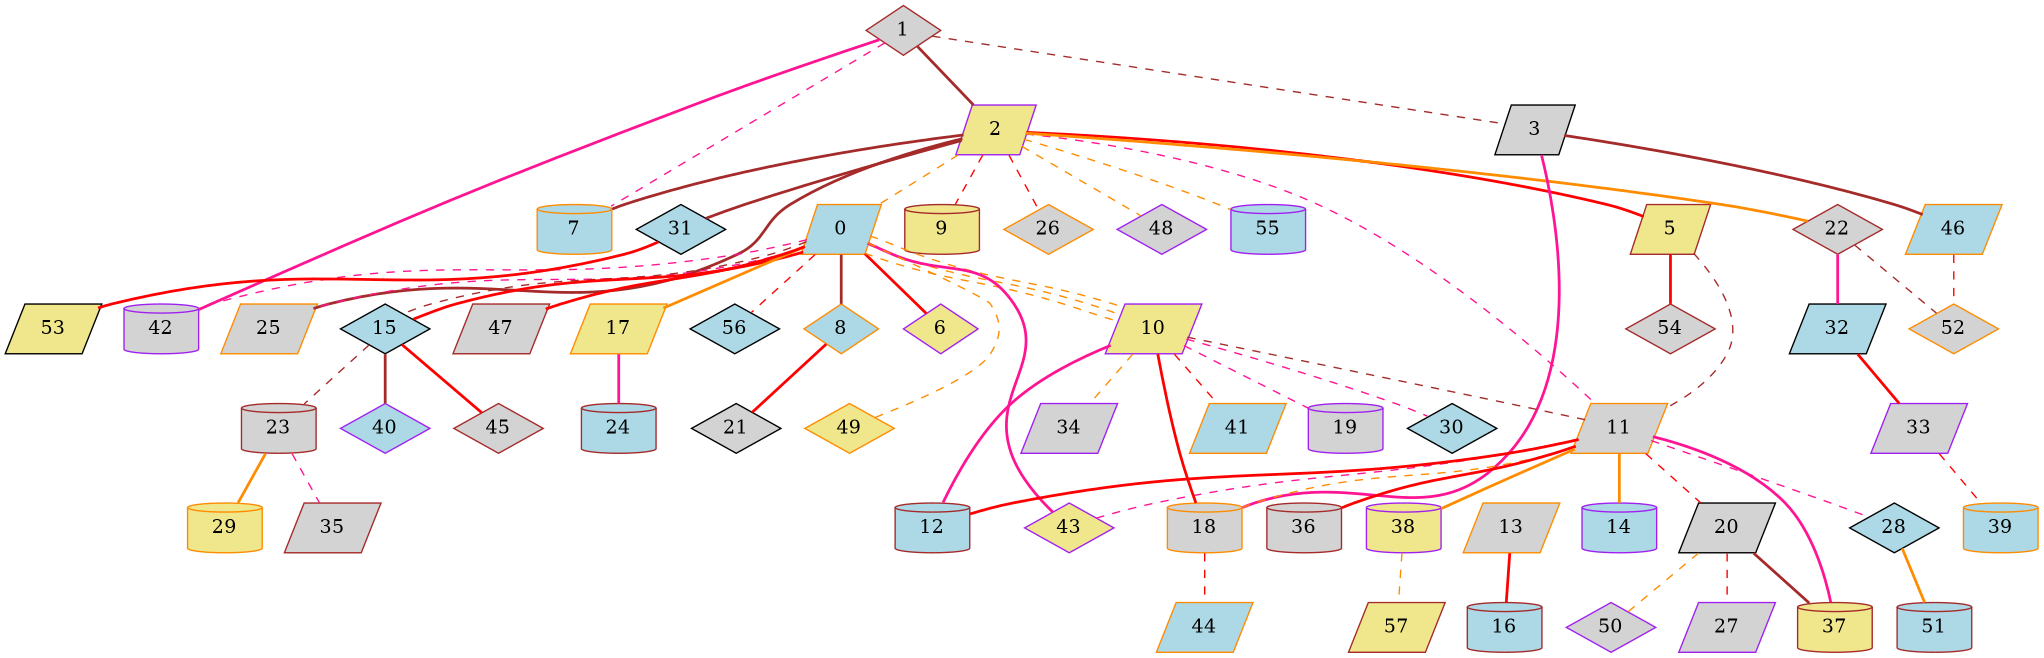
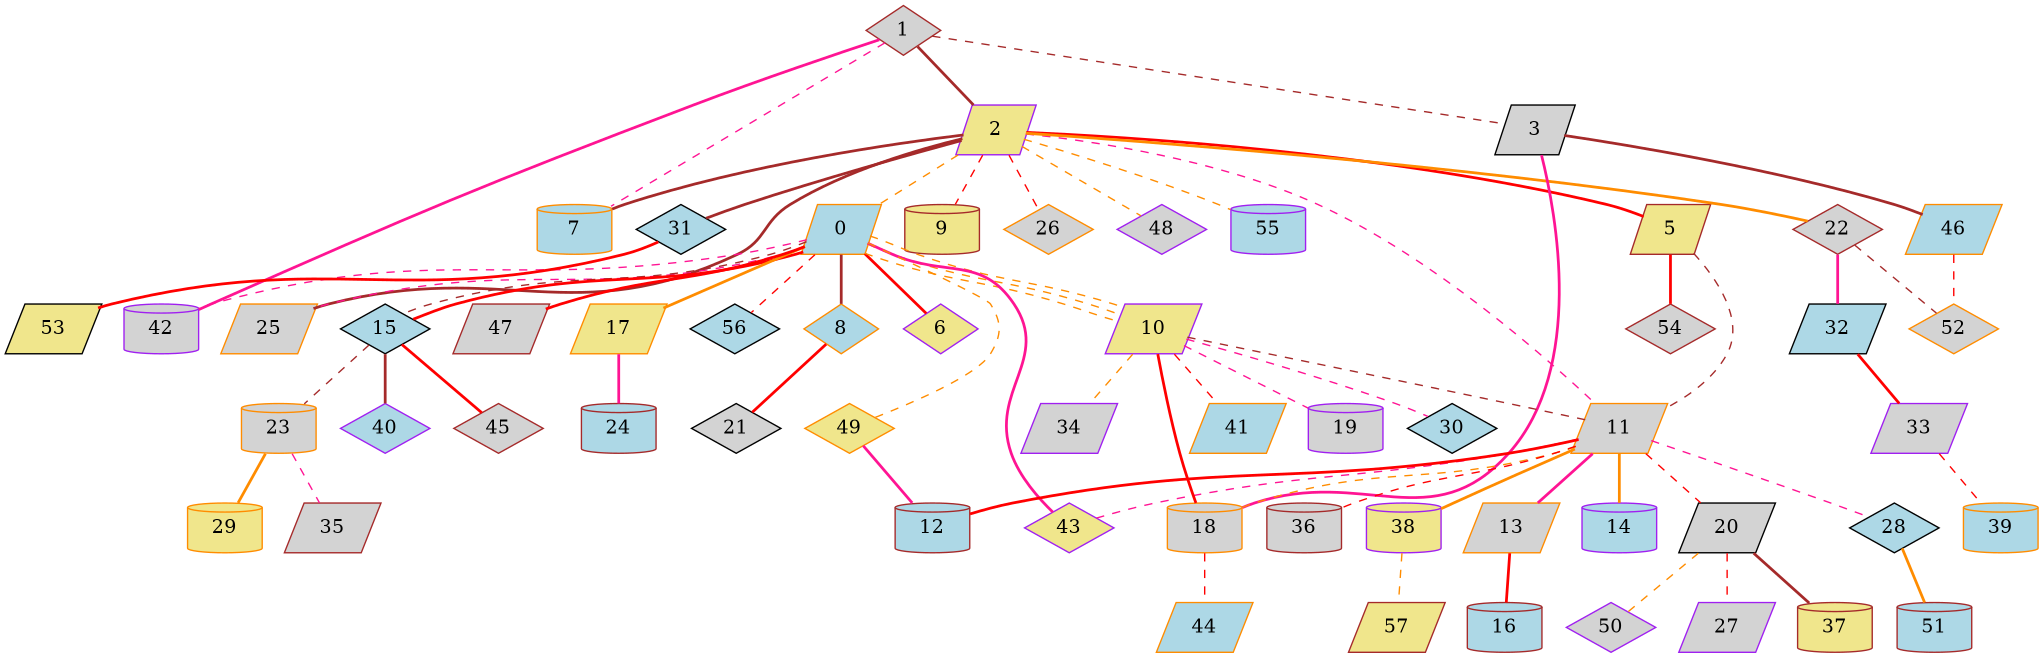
edge "10" -- "12": now "49" -- "12"
node "23": color brown -> darkorange
edge "11" -- "36": style bold -> dashed
edge "11" -- "37": now "11" -- "13"
